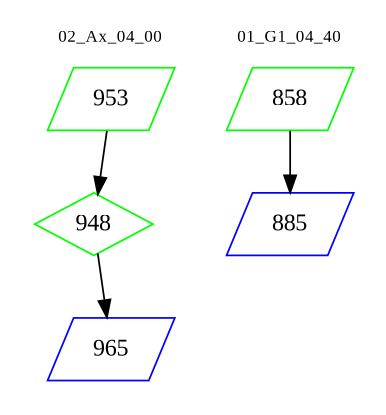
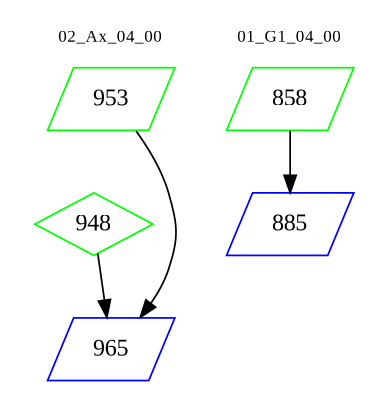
cluster "01_G1_04_40": label "01_G1_04_40" -> "01_G1_04_00"
edge "953" -> "948": now "953" -> "965"
